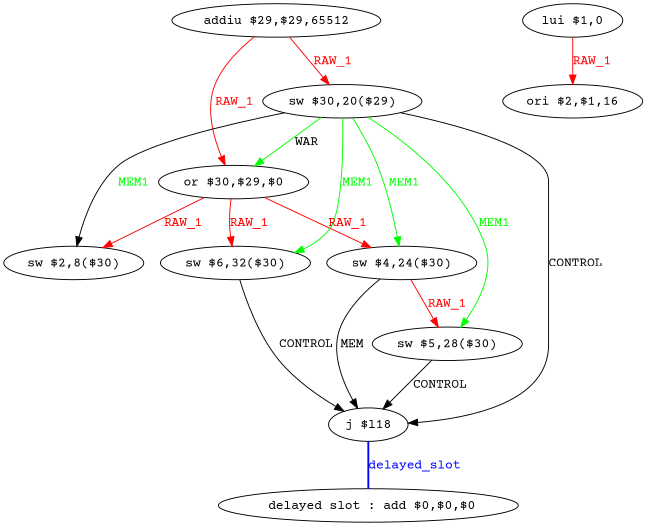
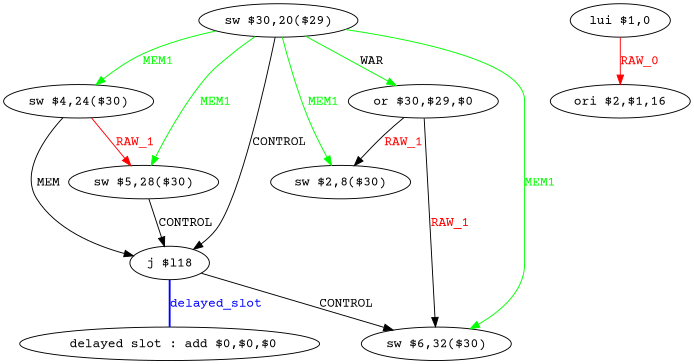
node "addiu $29,$29,65512": removed
edge "lui $1,0" -> "ori $2,$1,16": label "RAW_1" -> "RAW_0"
edge "sw $30,20($29)" -> "sw $2,8($30)": color black -> green
edge "or $30,$29,$0" -> "sw $6,32($30)": color red -> black
edge "or $30,$29,$0" -> "sw $2,8($30)": color red -> black
edge "or $30,$29,$0" -> "sw $4,24($30)": removed, label "RAW_1"
edge "sw $6,32($30)" -> "j $l18": reversed
